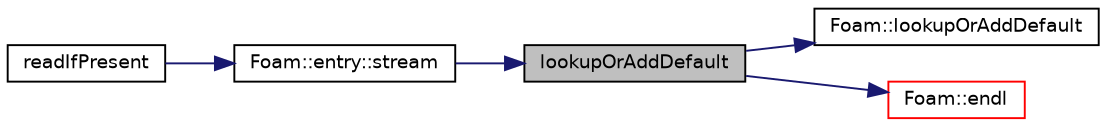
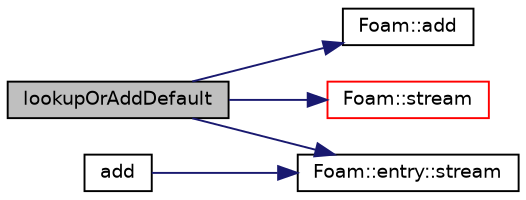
node "Foam::lookupOrAddDefault": label "Foam::lookupOrAddDefault" -> "Foam::add"
node "readIfPresent": label "readIfPresent" -> "add"
edge "Foam::entry::stream" -> "lookupOrAddDefault": reversed
node "Foam::endl": label "Foam::endl" -> "Foam::stream"
